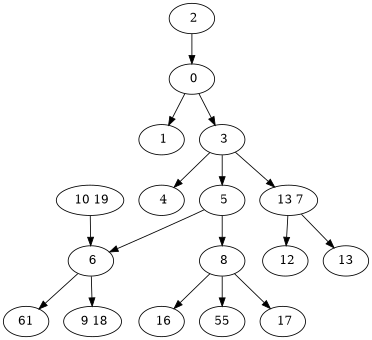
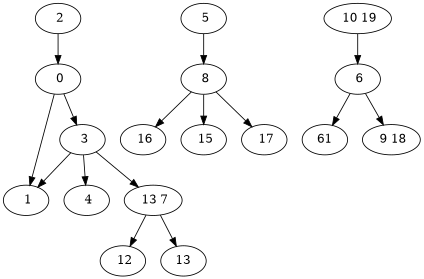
edge "3" -> "5": now "3" -> "1"
edge "5" -> "6": removed
node "55": label "55" -> "15"
